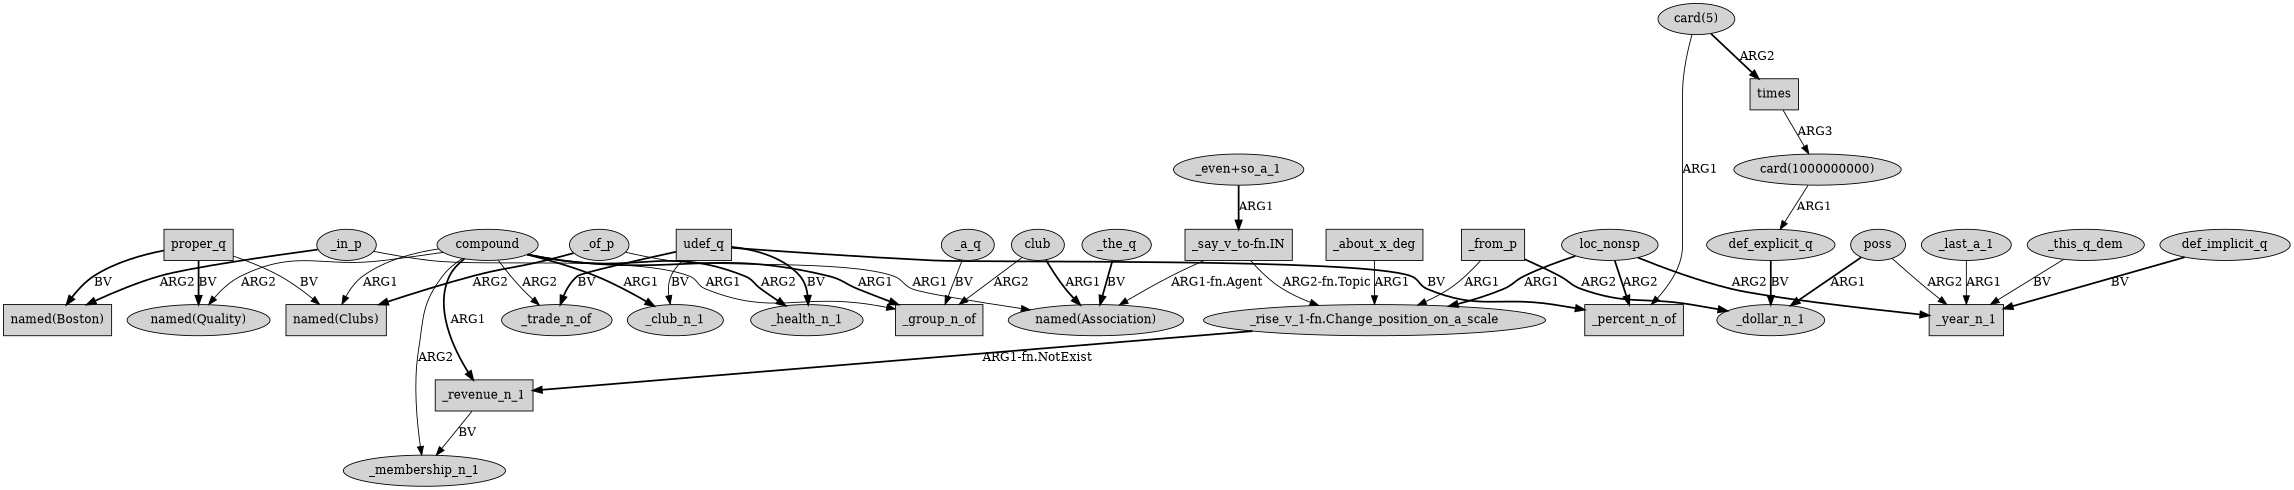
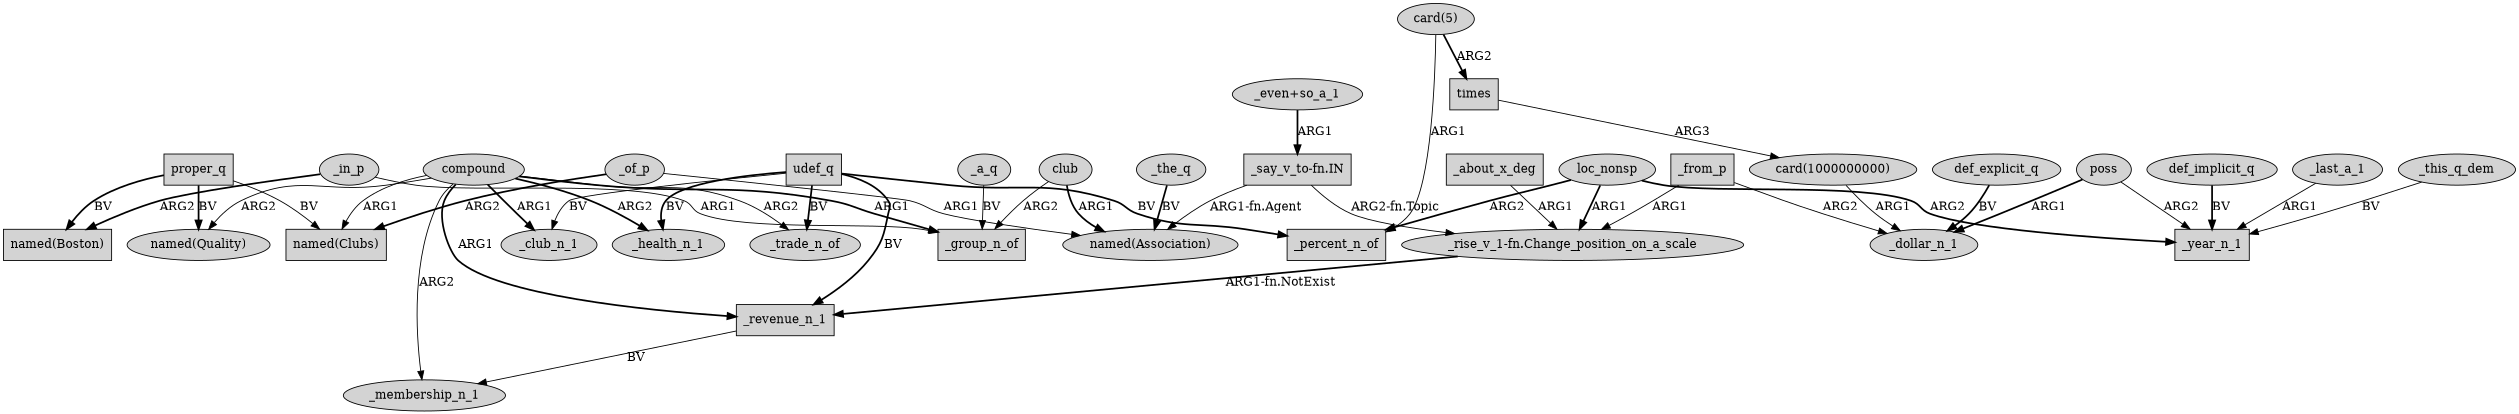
edge "card(1000000000)" -> "def_explicit_q": now "card(1000000000)" -> "_dollar_n_1"
edge "udef_q" -> "_revenue_n_1": added, label "BV"
edge "_from_p" -> "_dollar_n_1": style bold -> solid
